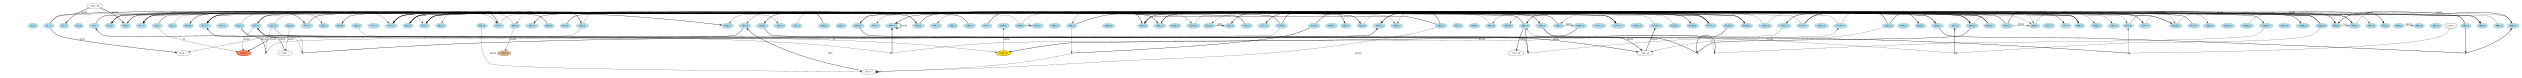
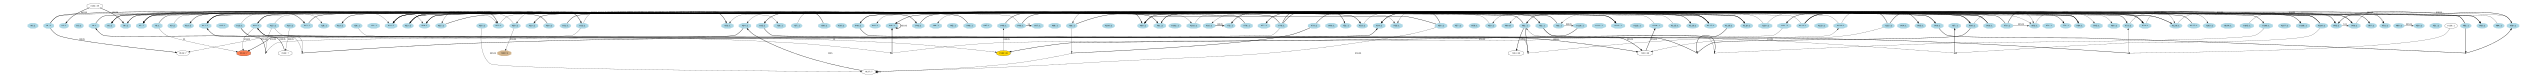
edge "#49:1" -> "#73:1": style solid -> bold
edge "#78:1" -> "#74:1": added, label "3"
edge "#47:1" -> "#91:1": now "#48:1" -> "#91:1"
edge "#122:1" -> "#87:1": style solid -> bold
edge "#24:1" -> "#33:1": now "#25:1" -> "#33:1"
